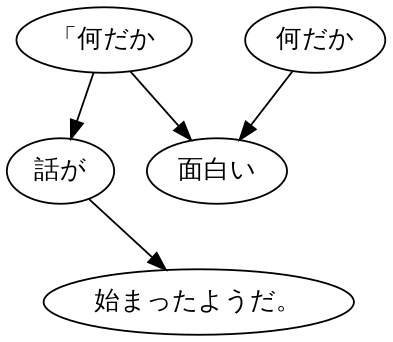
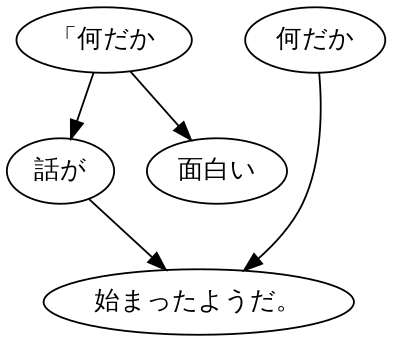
edge "何だか" -> "面白い": now "何だか" -> "始まったようだ。"
